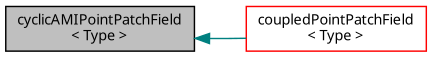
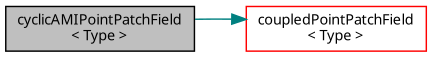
edge "coupledPointPatchField < Type >" -> "cyclicAMIPointPatchField < Type >": reversed
